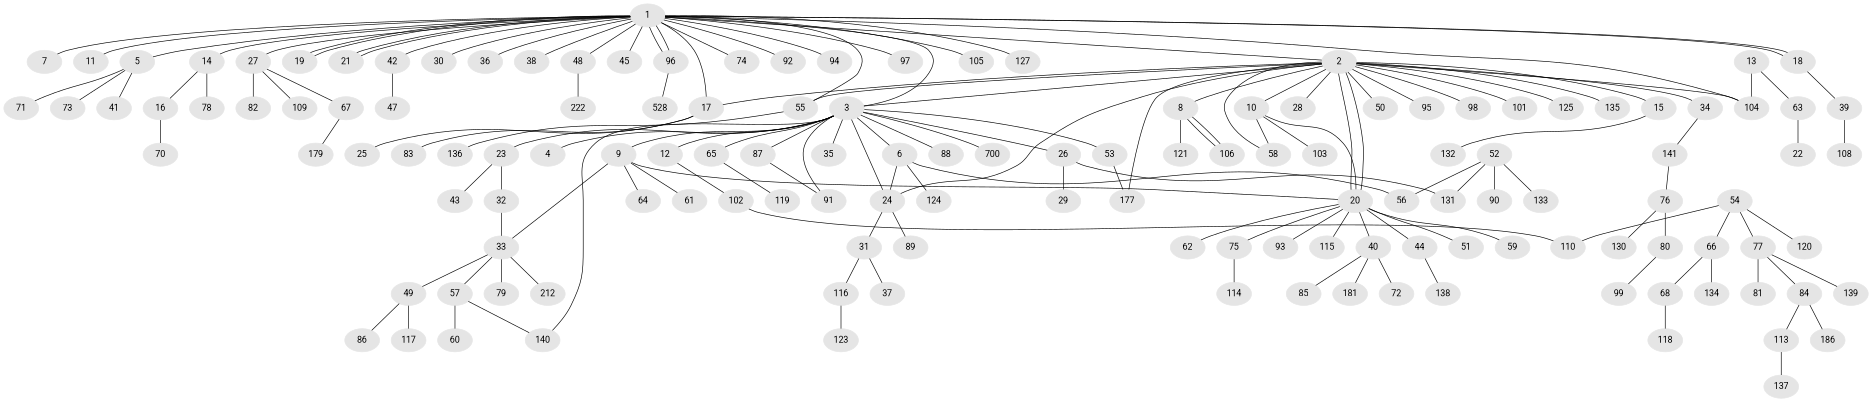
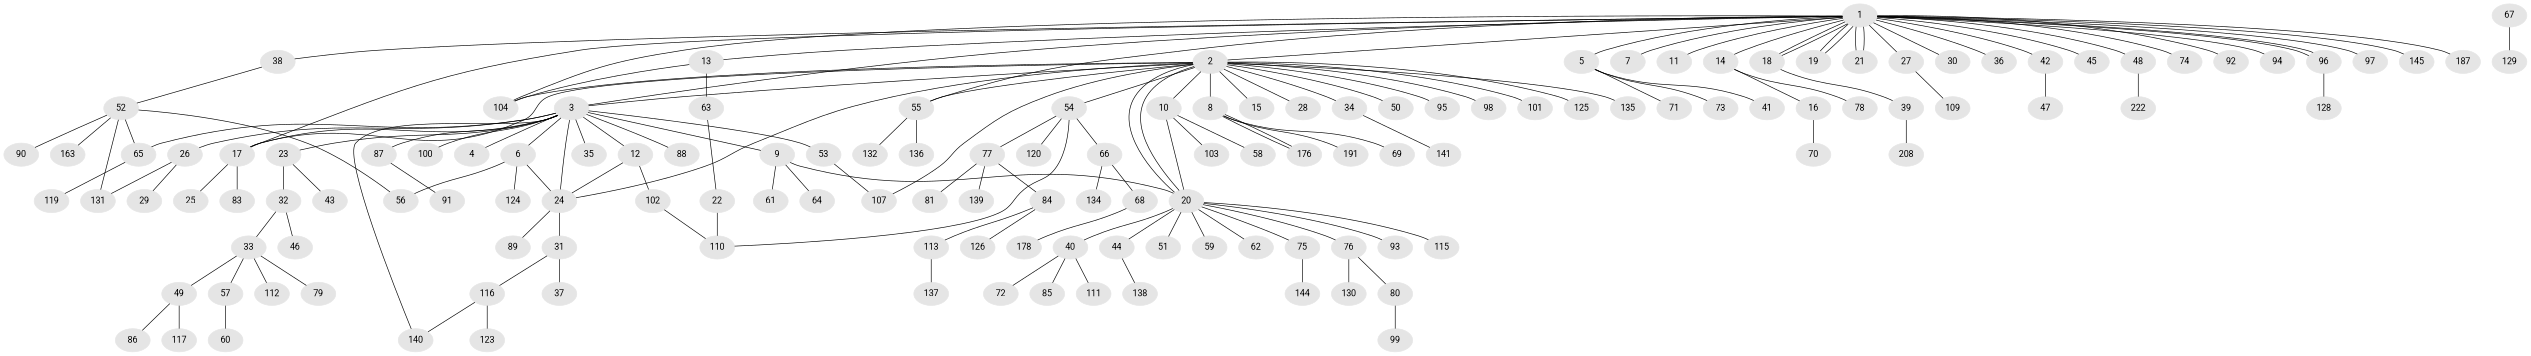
edge "1" -- "13": added
node "105": label "105" -> "145"
node "127": label "127" -> "187"
edge "2" -- "58": now "2" -- "54"
edge "38" -- "52": added
edge "27" -- "67": removed
node "82": removed
node "528": label "528" -> "128"
edge "52" -- "65": added
edge "15" -- "132": now "55" -- "132"
edge "3" -- "91": now "3" -- "17"
node "179": label "179" -> "129"
node "700": label "700" -> "100"
node "121": label "121" -> "191"
node "106": label "106" -> "176"
node "69": added
node "108": label "108" -> "208"
edge "12" -- "24": added
edge "141" -- "76": now "20" -- "76"
edge "9" -- "33": removed
node "177": label "177" -> "107"
node "133": label "133" -> "163"
edge "22" -- "110": added
node "46": added
node "212": label "212" -> "112"
node "114": label "114" -> "144"
node "181": label "181" -> "111"
edge "57" -- "140": now "116" -- "140"
node "118": label "118" -> "178"
node "186": label "186" -> "126"
